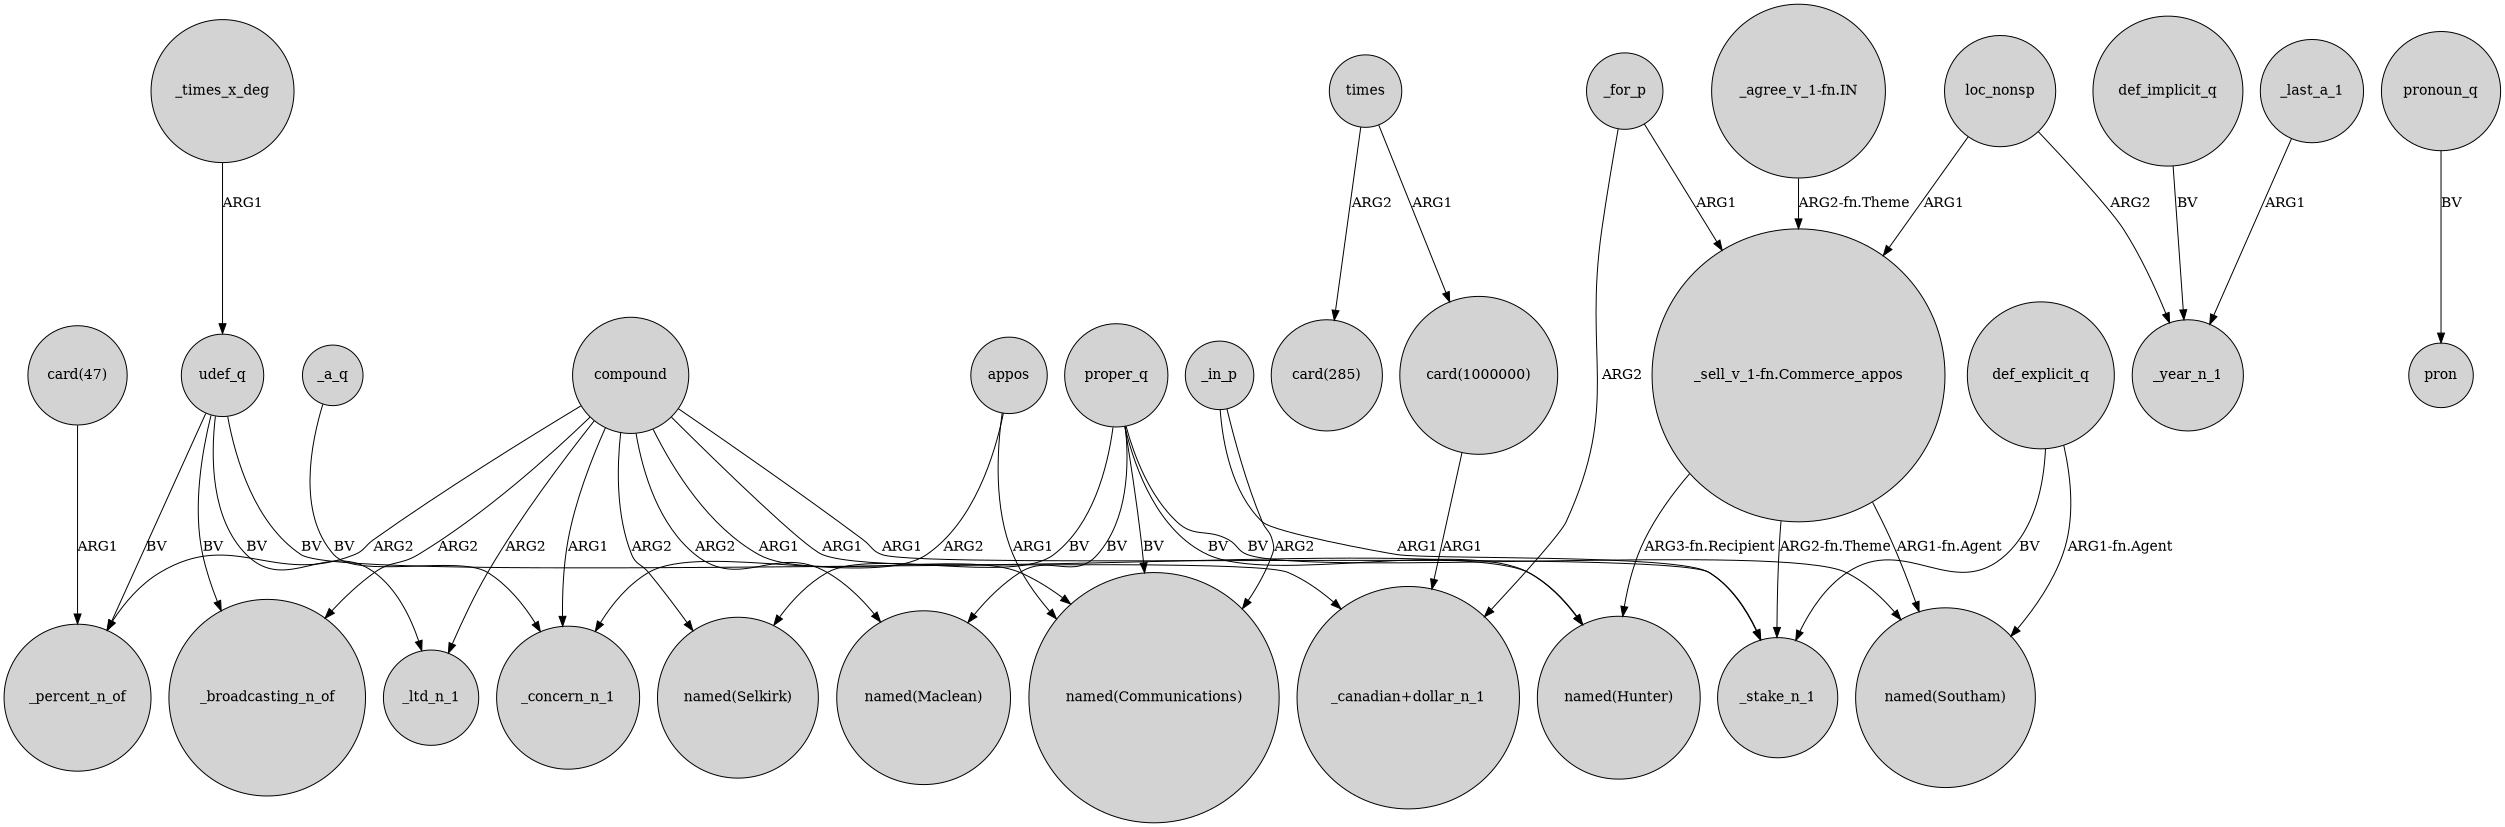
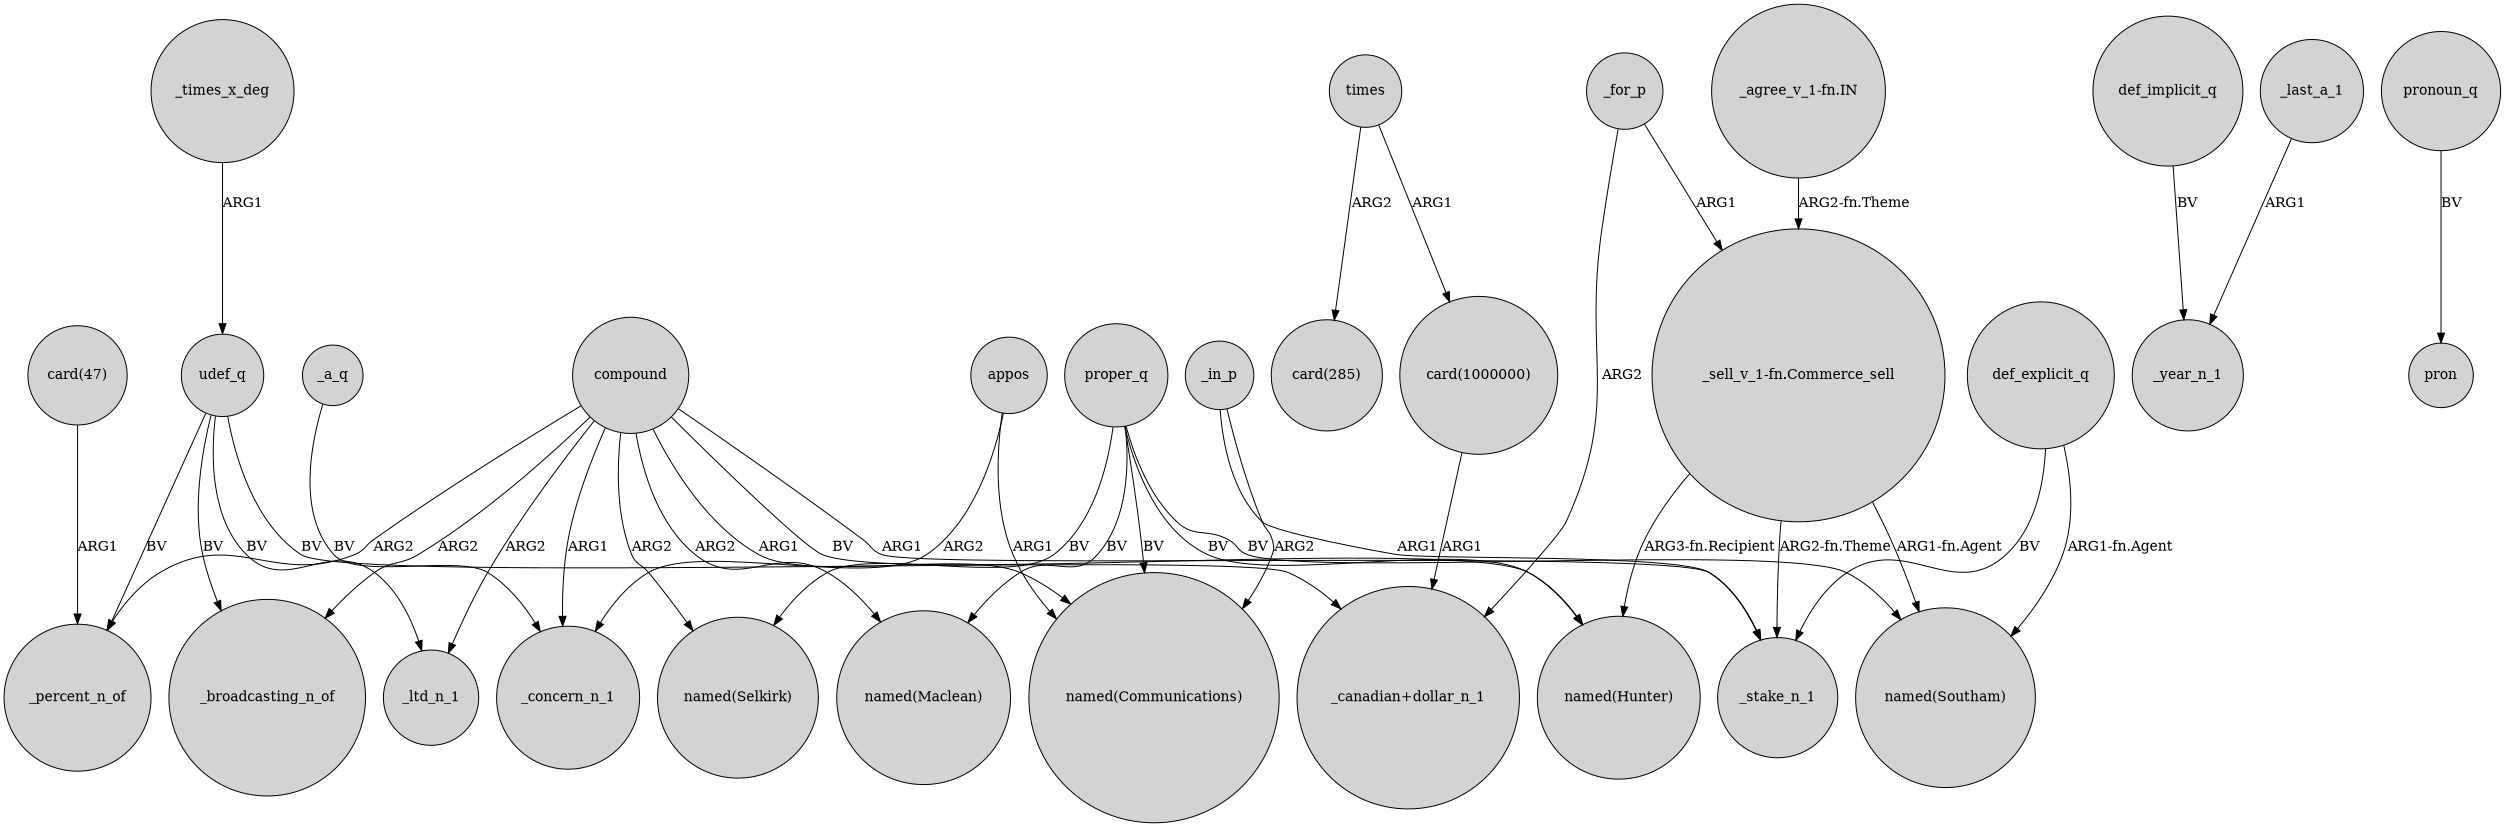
node "loc_nonsp": removed
node "_sell_v_1-fn.Commerce_appos": label "_sell_v_1-fn.Commerce_appos" -> "_sell_v_1-fn.Commerce_sell"
edge "compound" -> "named(Hunter)": label "ARG1" -> "BV"
